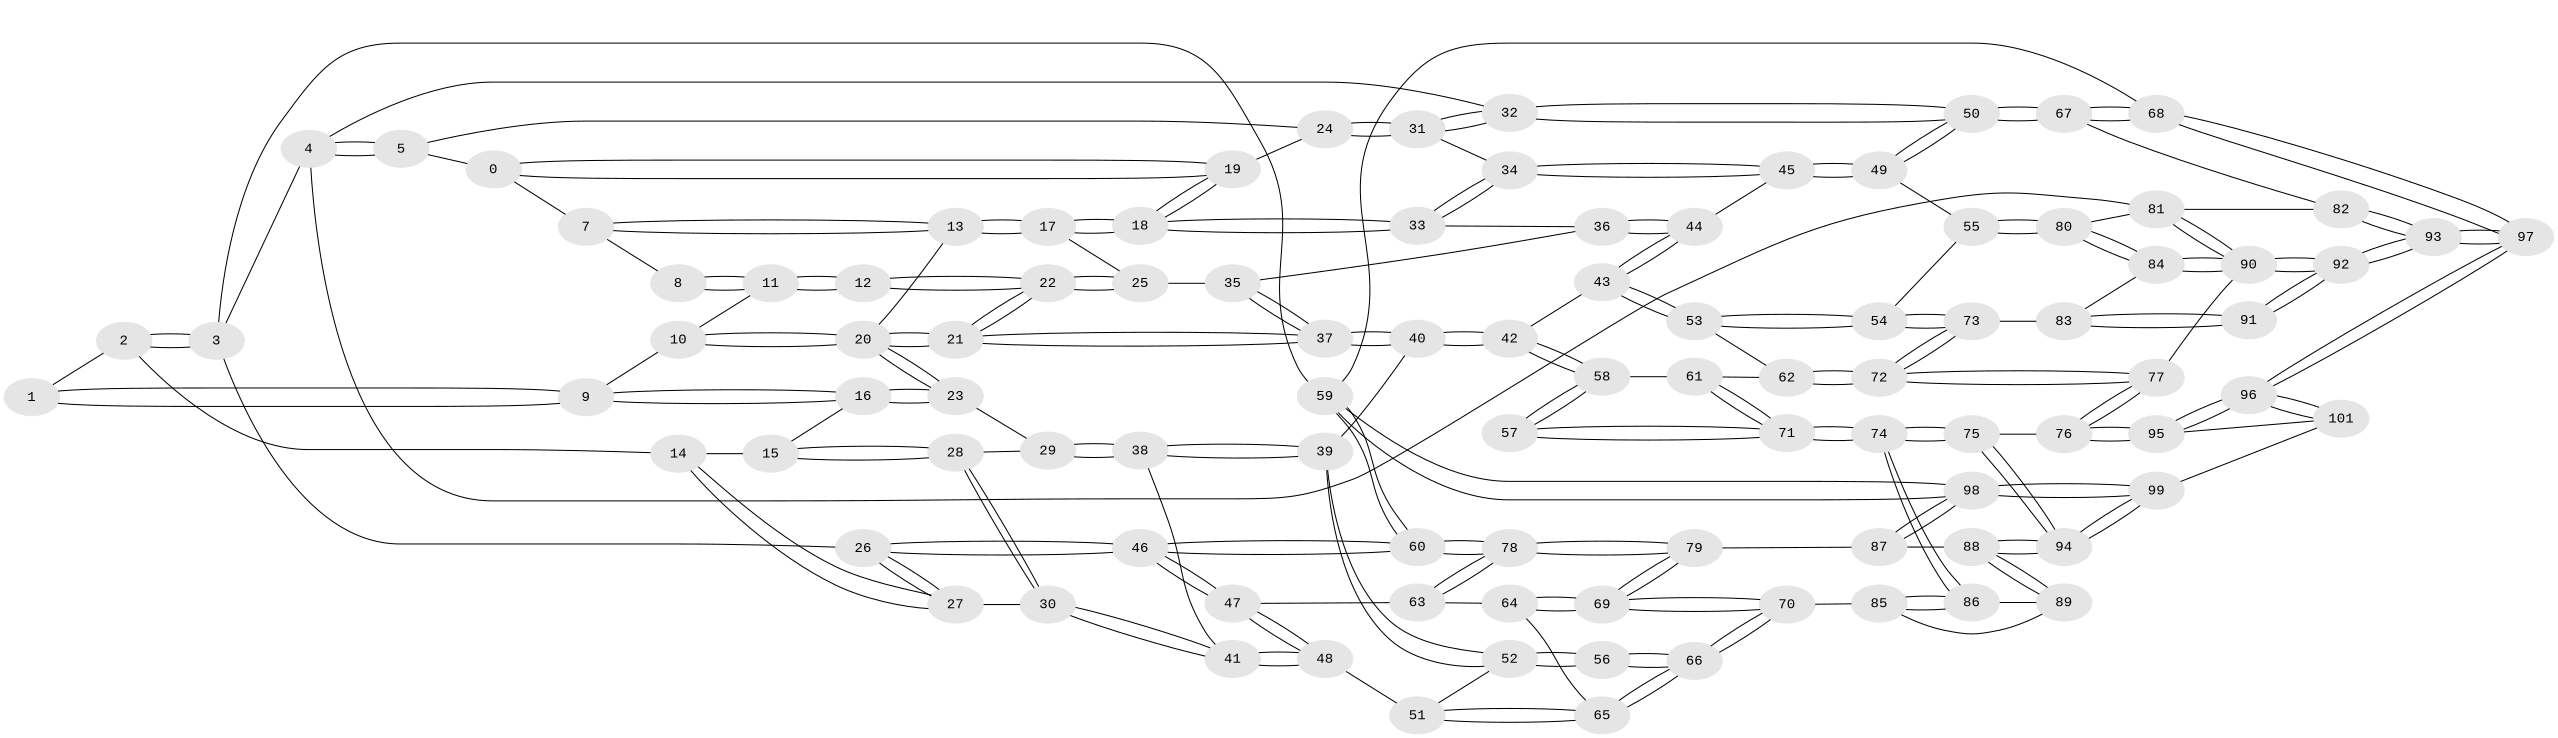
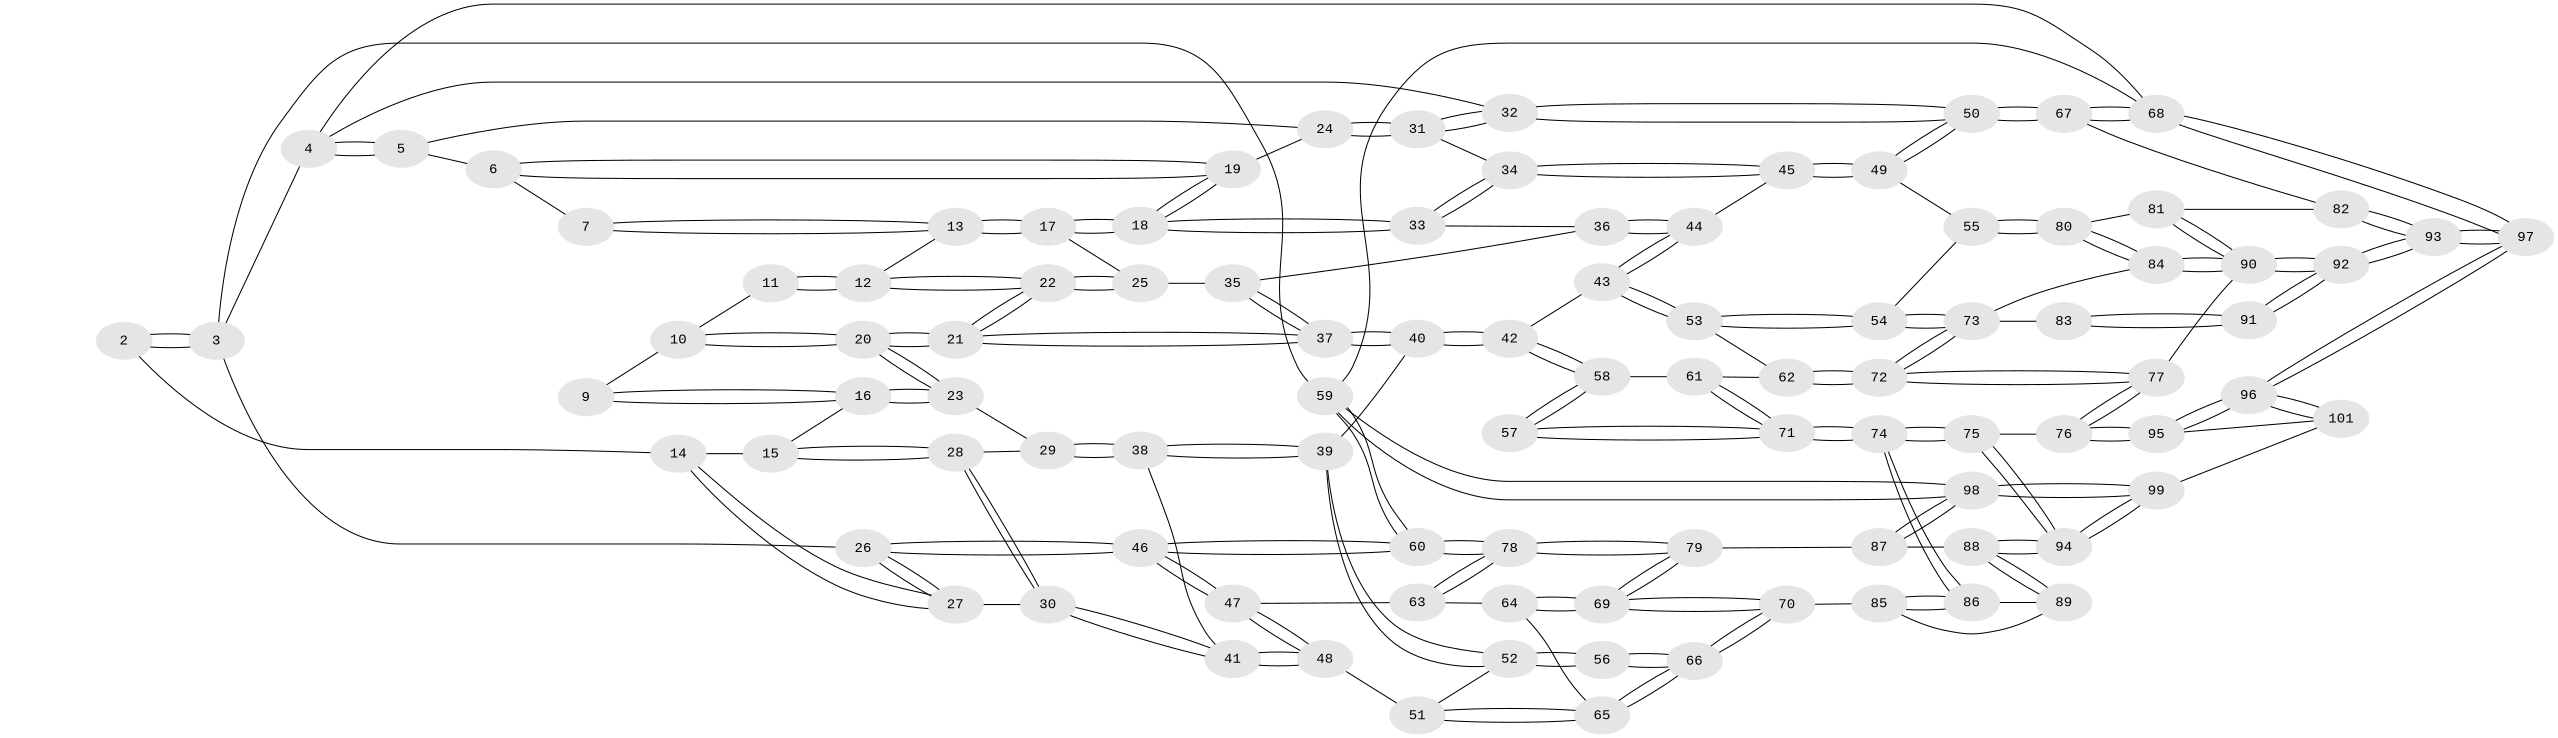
node "0": label "0" -> "6"
node "8": removed
edge "84" -- "83": now "84" -- "73"
edge "13" -- "20": now "13" -- "12"
node "1": removed
edge "4" -- "81": now "4" -- "68"
